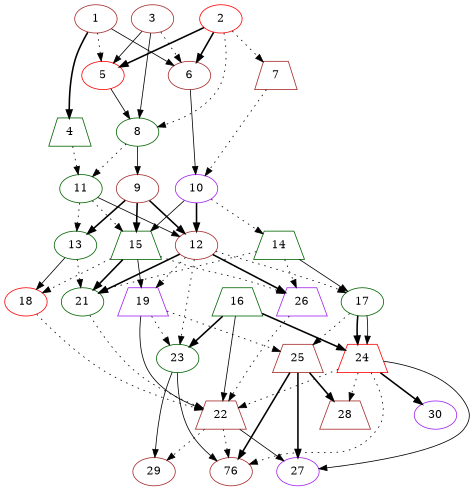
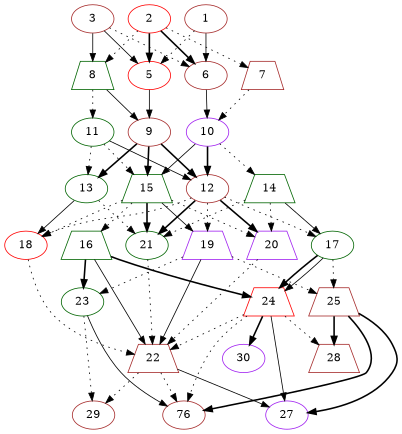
edge "5" -> "8": now "5" -> "9"
node "4": removed
node "8": shape ellipse -> trapezium
edge "15" -> "16": added
edge "12" -> "23": now "12" -> "18"
node "26": label "26" -> "20"
edge "23" -> "29": style solid -> dotted
